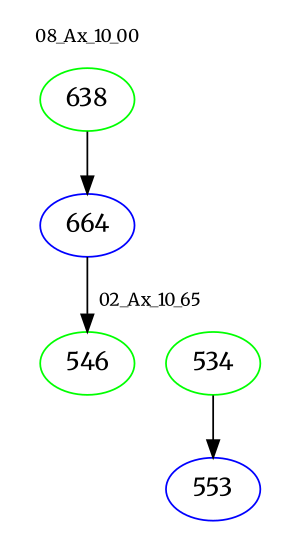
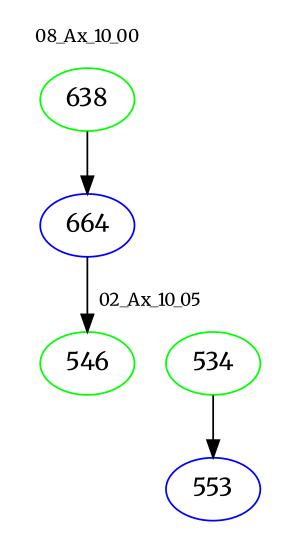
cluster "02_Ax_10_65": label "02_Ax_10_65" -> "02_Ax_10_05"
